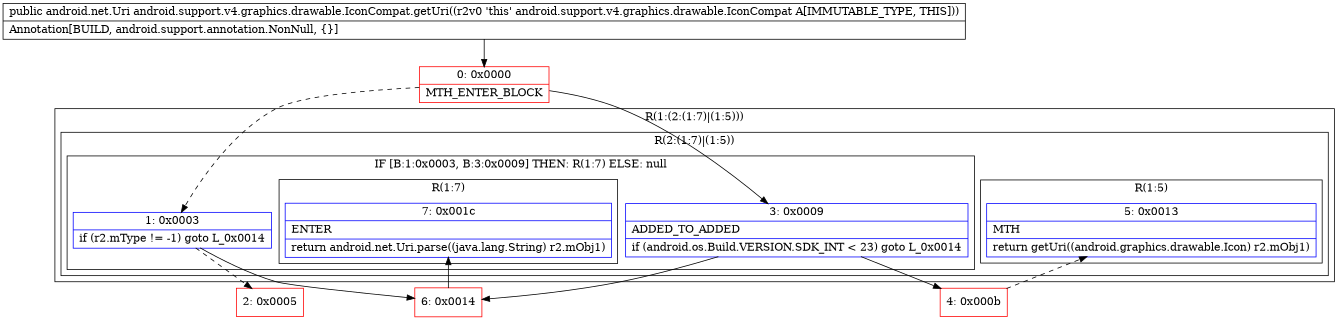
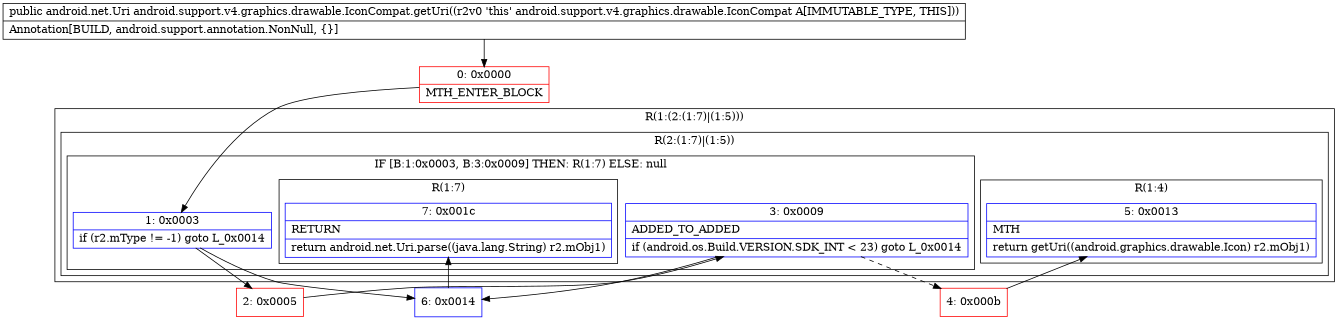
edge "0: 0x0000" -> "1: 0x0003": style dashed -> solid
edge "0: 0x0000" -> "3: 0x0009": now "2: 0x0005" -> "3: 0x0009"
cluster "R(1:5)": label "R(1:5)" -> "R(1:4)"
node "7: 0x001c": text "ENTER" -> "RETURN"
edge "1: 0x0003" -> "2: 0x0005": style dashed -> solid
edge "3: 0x0009" -> "4: 0x000b": style solid -> dashed
edge "4: 0x000b" -> "5: 0x0013": style dashed -> solid
node "6: 0x0014": color red -> blue
